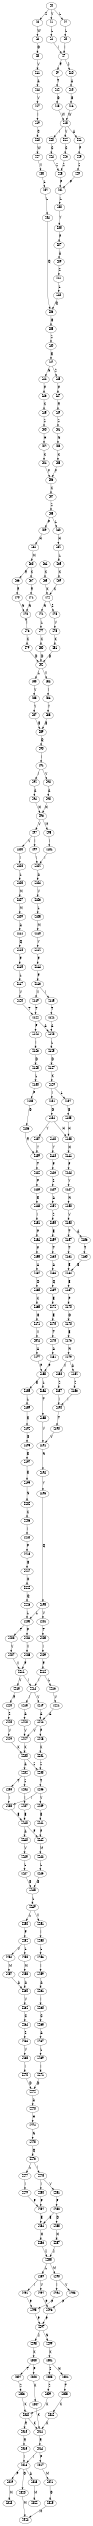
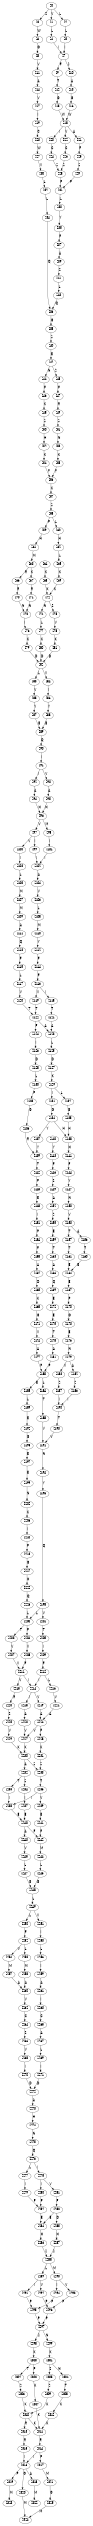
edge "S76" -> "S73": reversed
node "S874": label "S874" -> "S174"
